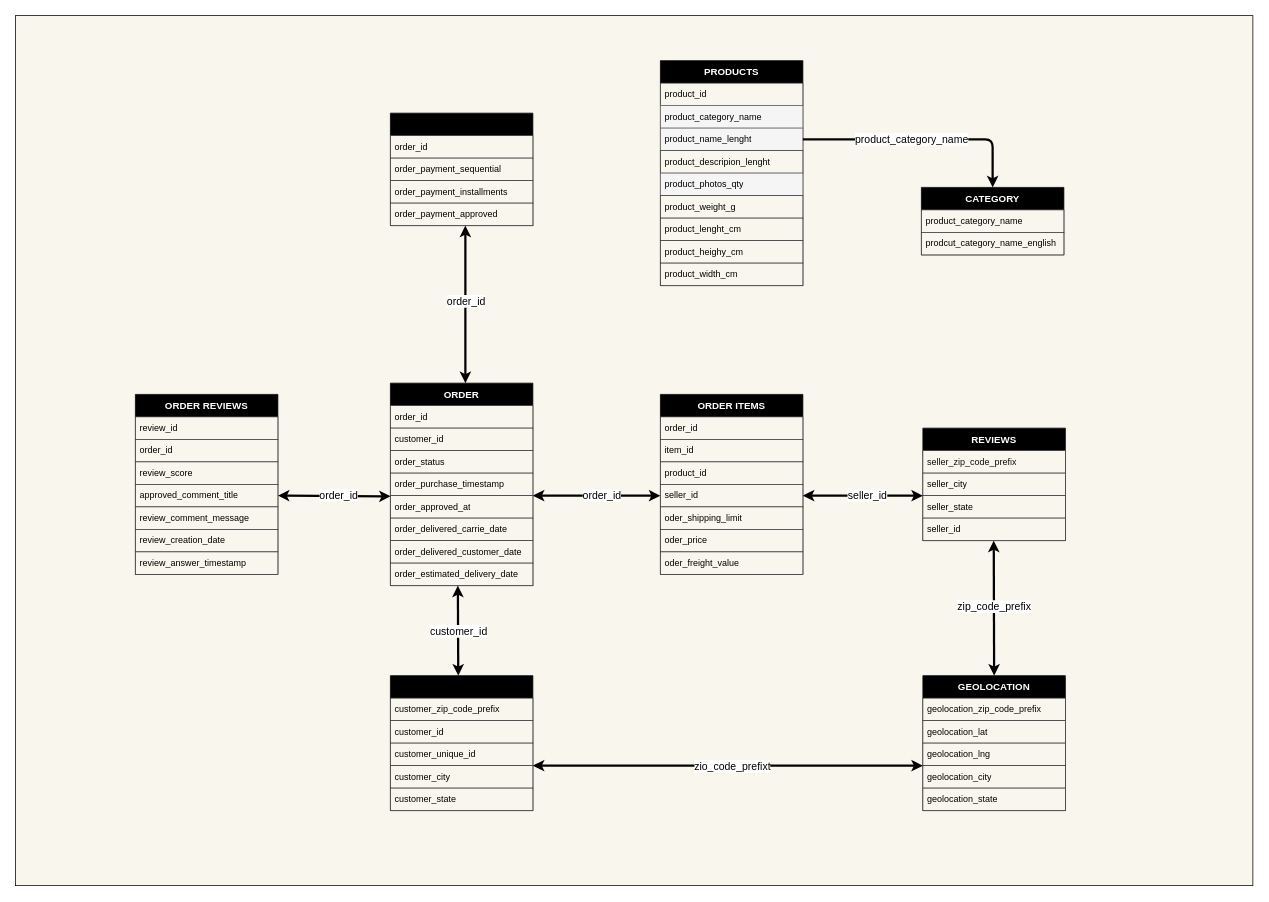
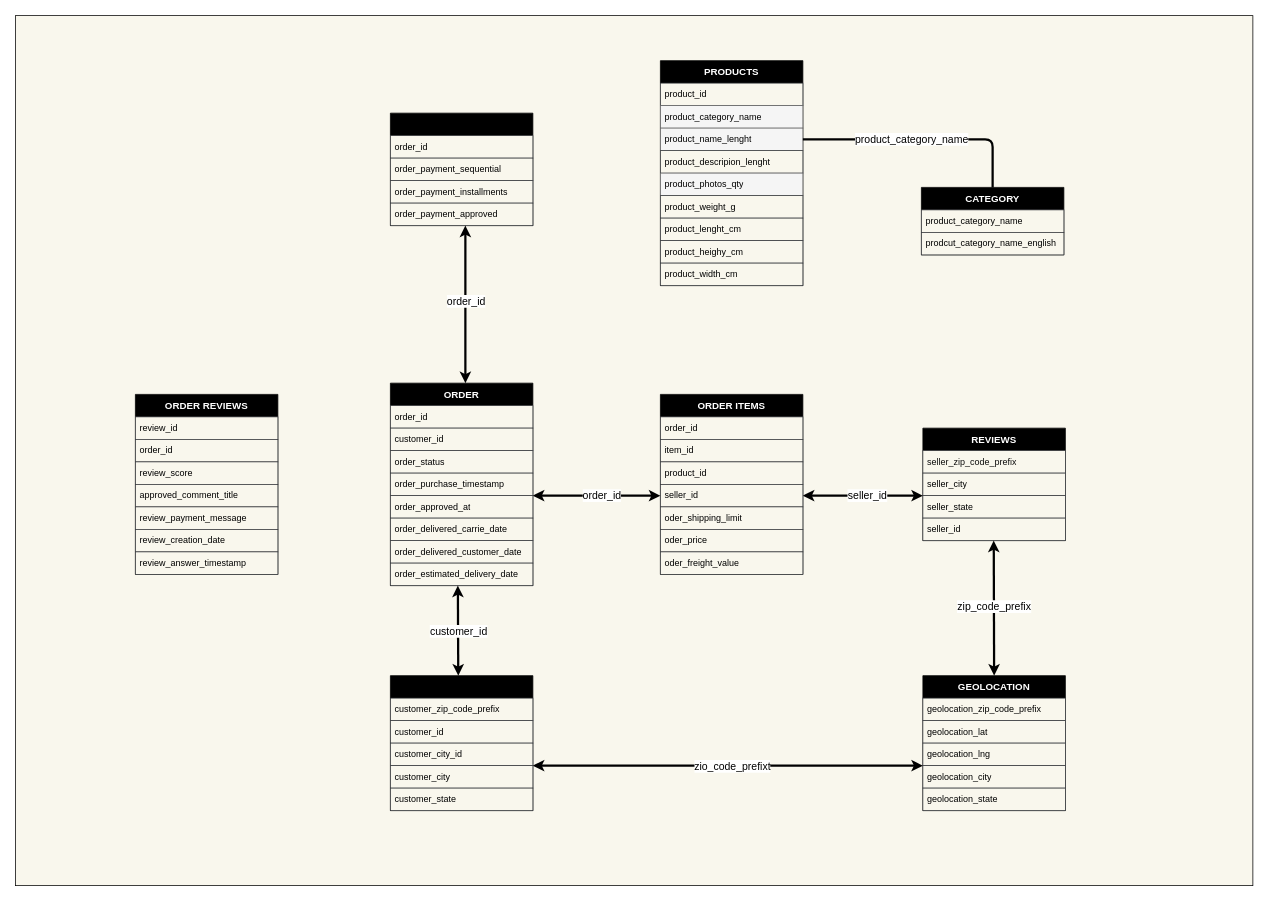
edge "product_name_lenght" -> "CATEGORY": arrowhead classic -> none
edge "approved_comment_title" -- "order_approved_at": removed, label "order_id"
node "review_comment_message": label "review_comment_message" -> "review_payment_message"
node "customer_unique_id": label "customer_unique_id" -> "customer_city_id"
